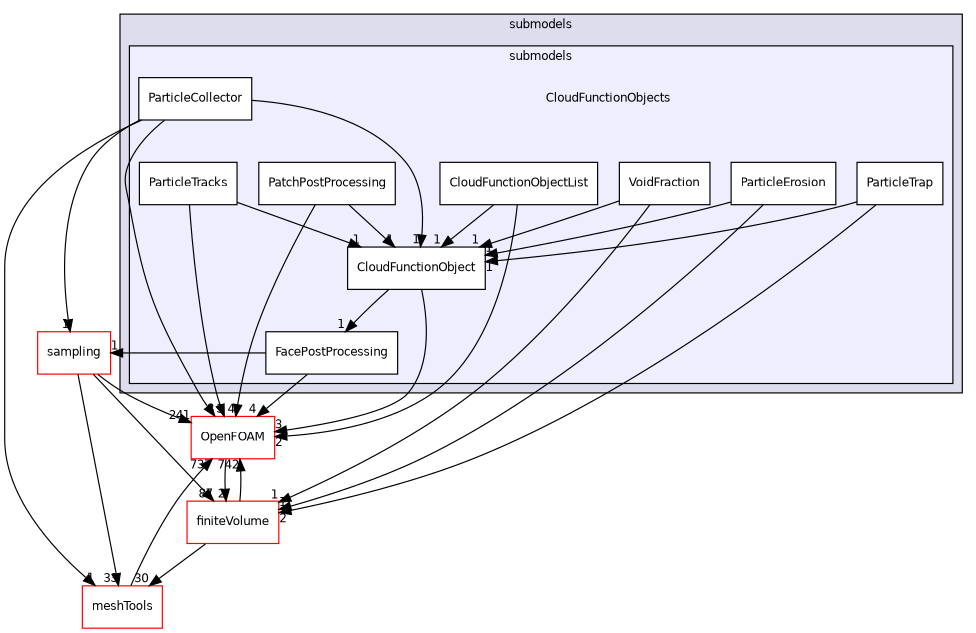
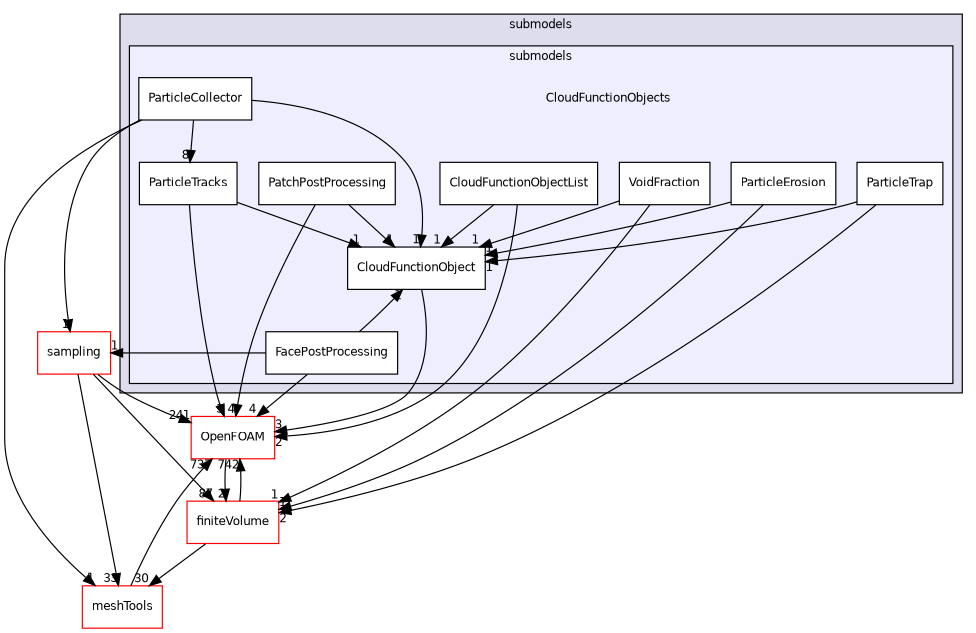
edge "ParticleCollector" -> "OpenFOAM": now "ParticleCollector" -> "ParticleTracks"
edge "CloudFunctionObject" -> "FacePostProcessing": reversed
